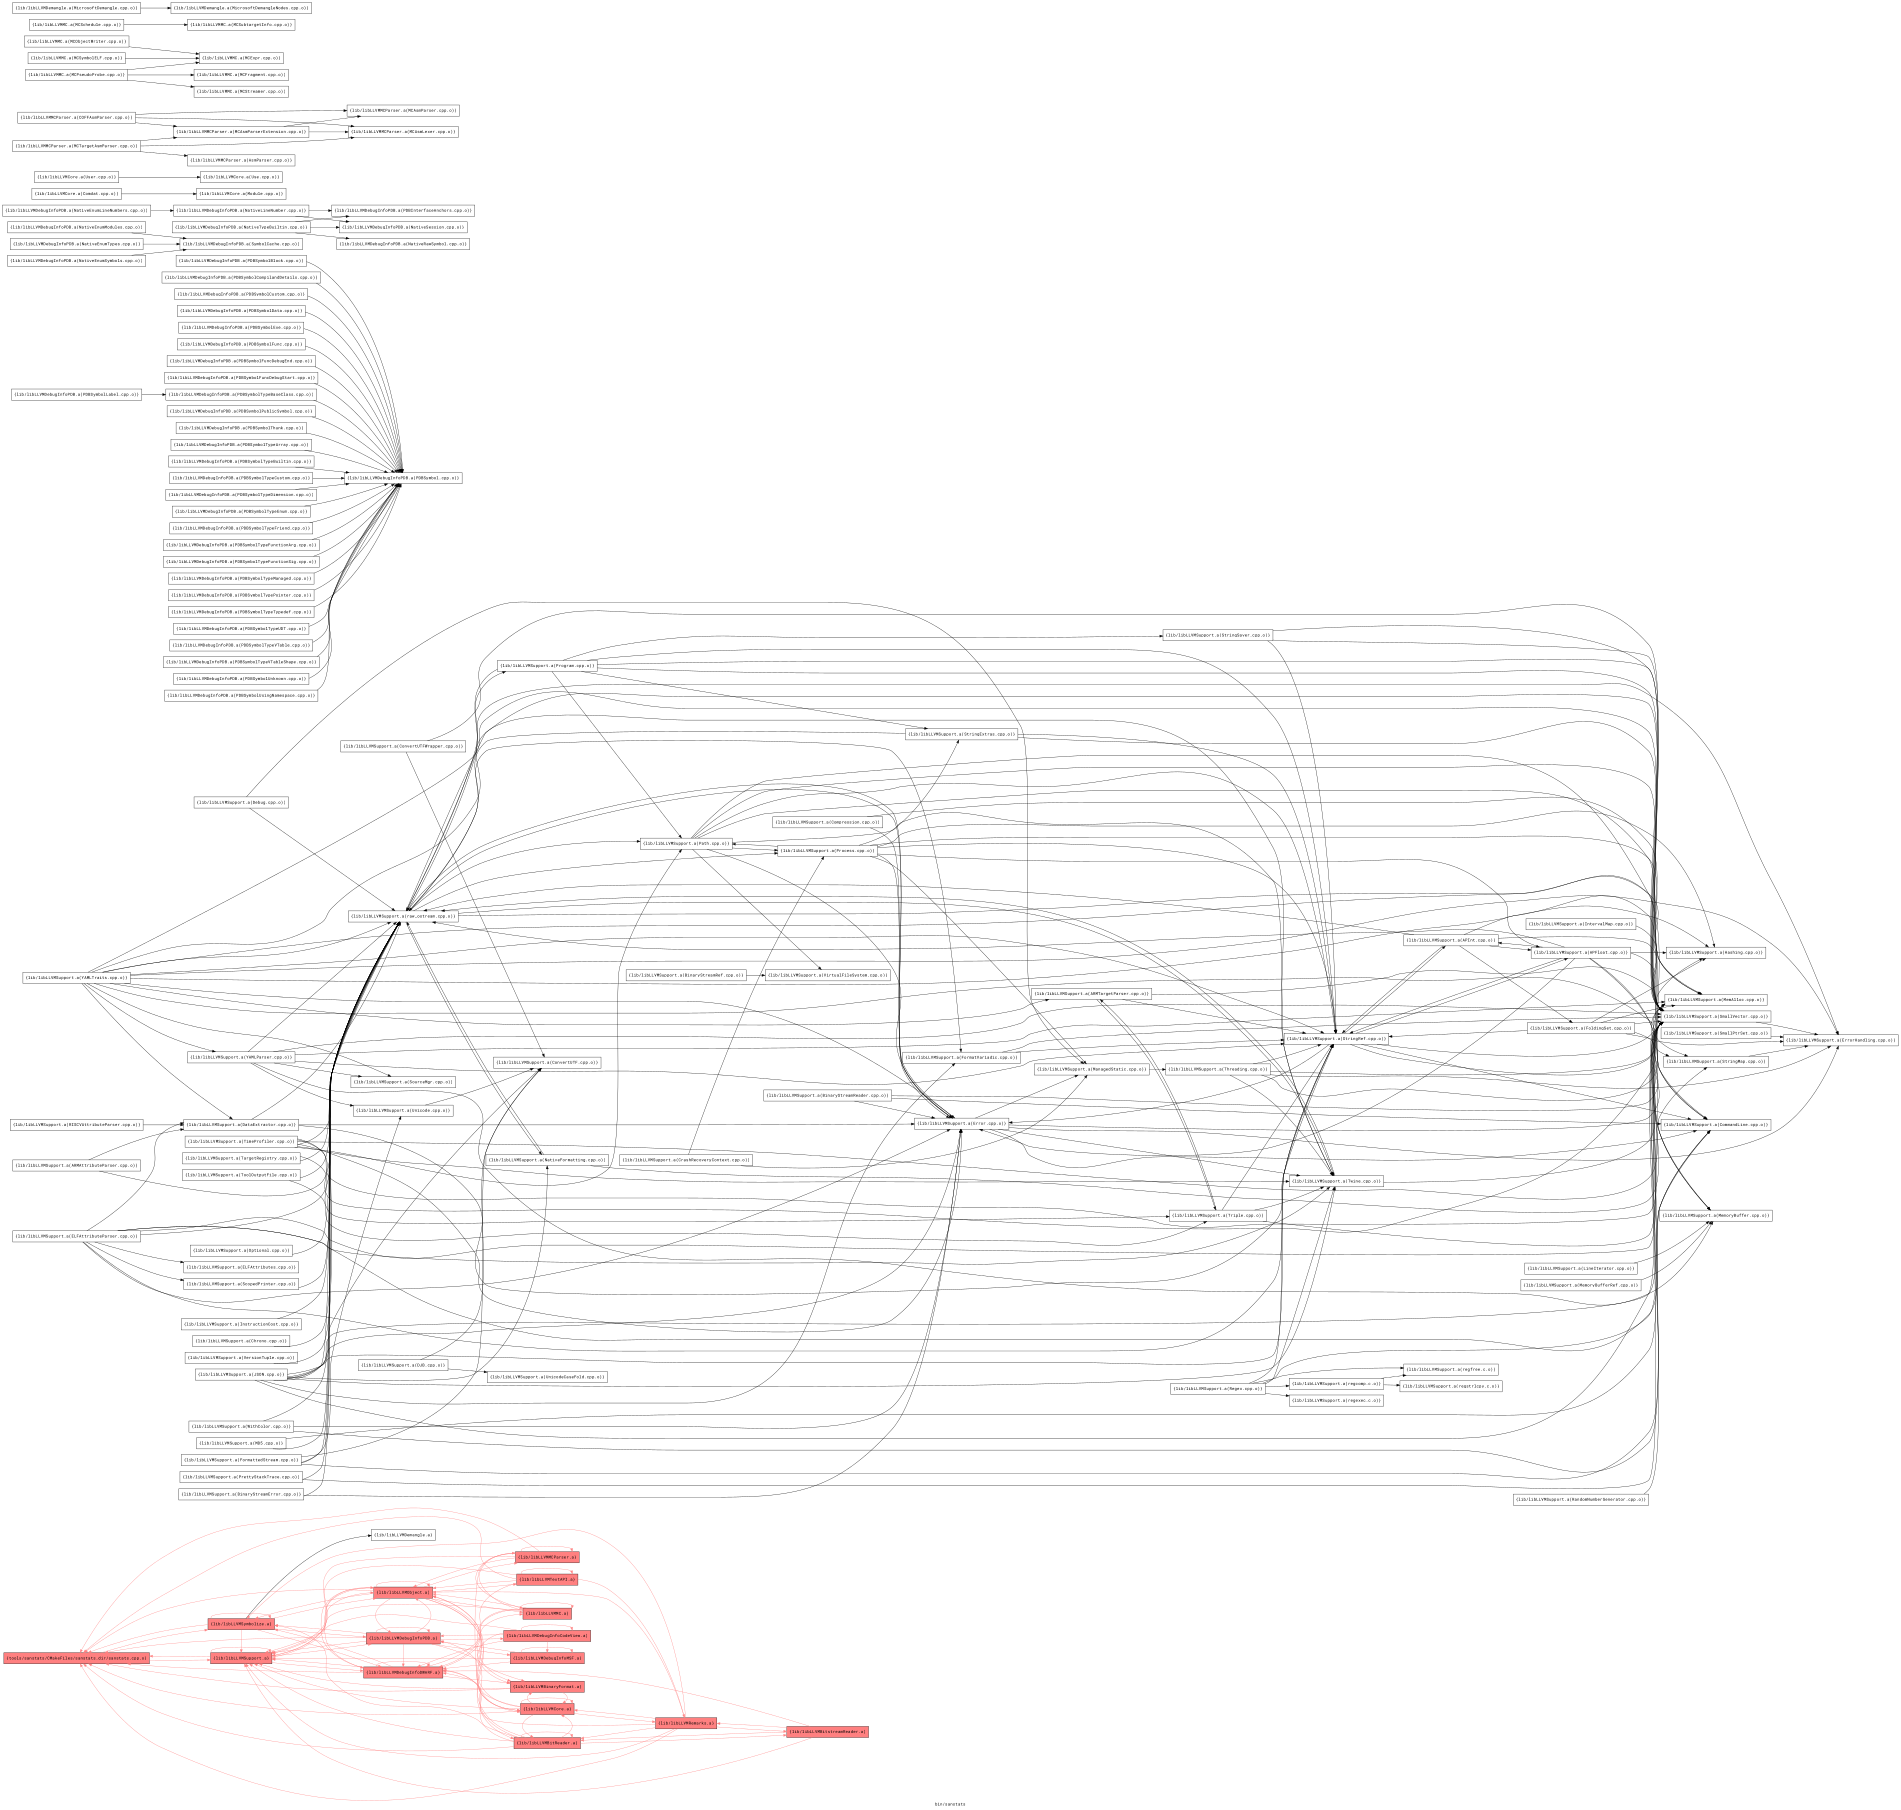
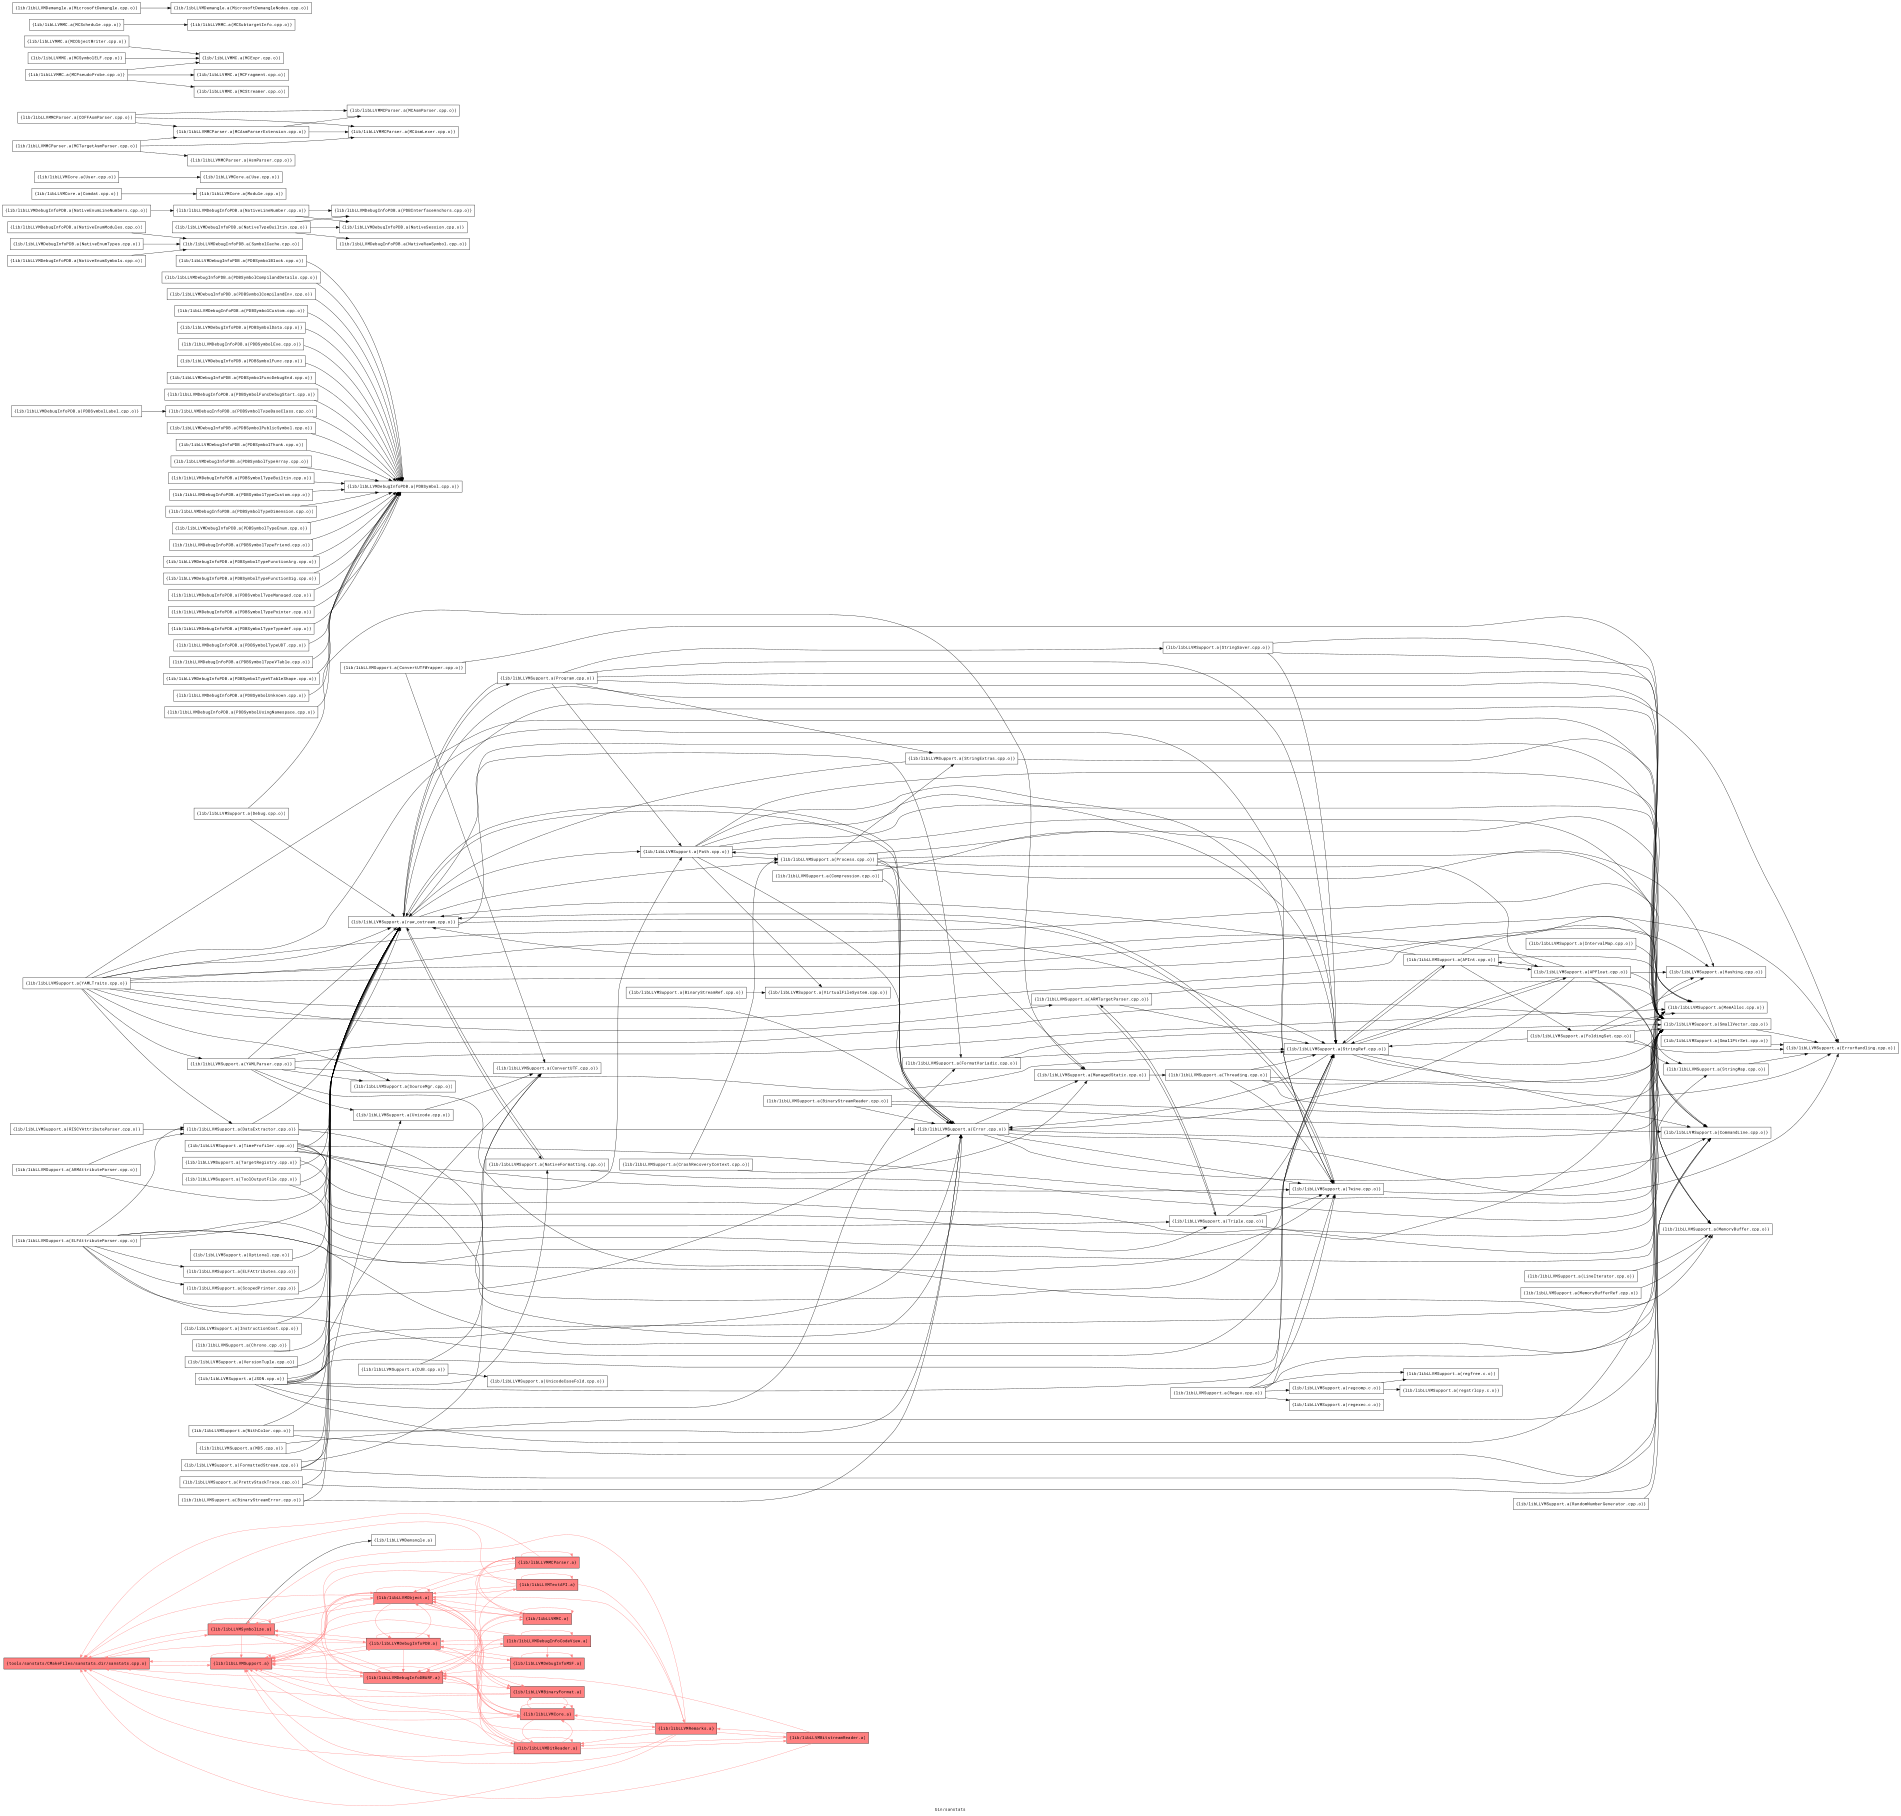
node "{lib/libLLVMDebugInfoPDB.a(PDBSymbolCompilandEnv.cpp.o)}": added
edge "{lib/libLLVMSupport.a(StringExtras.cpp.o)}" -> "{lib/libLLVMSupport.a(StringRef.cpp.o)}": removed
